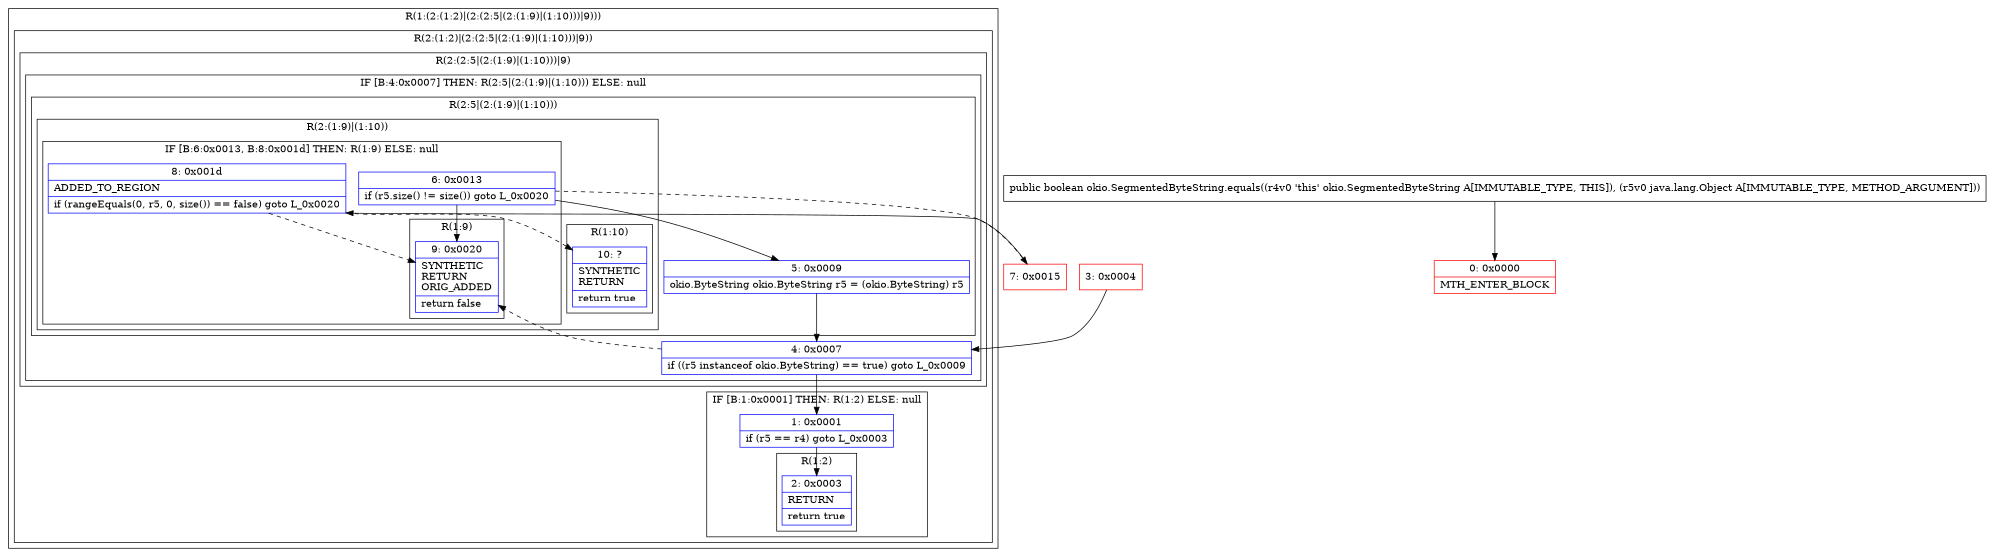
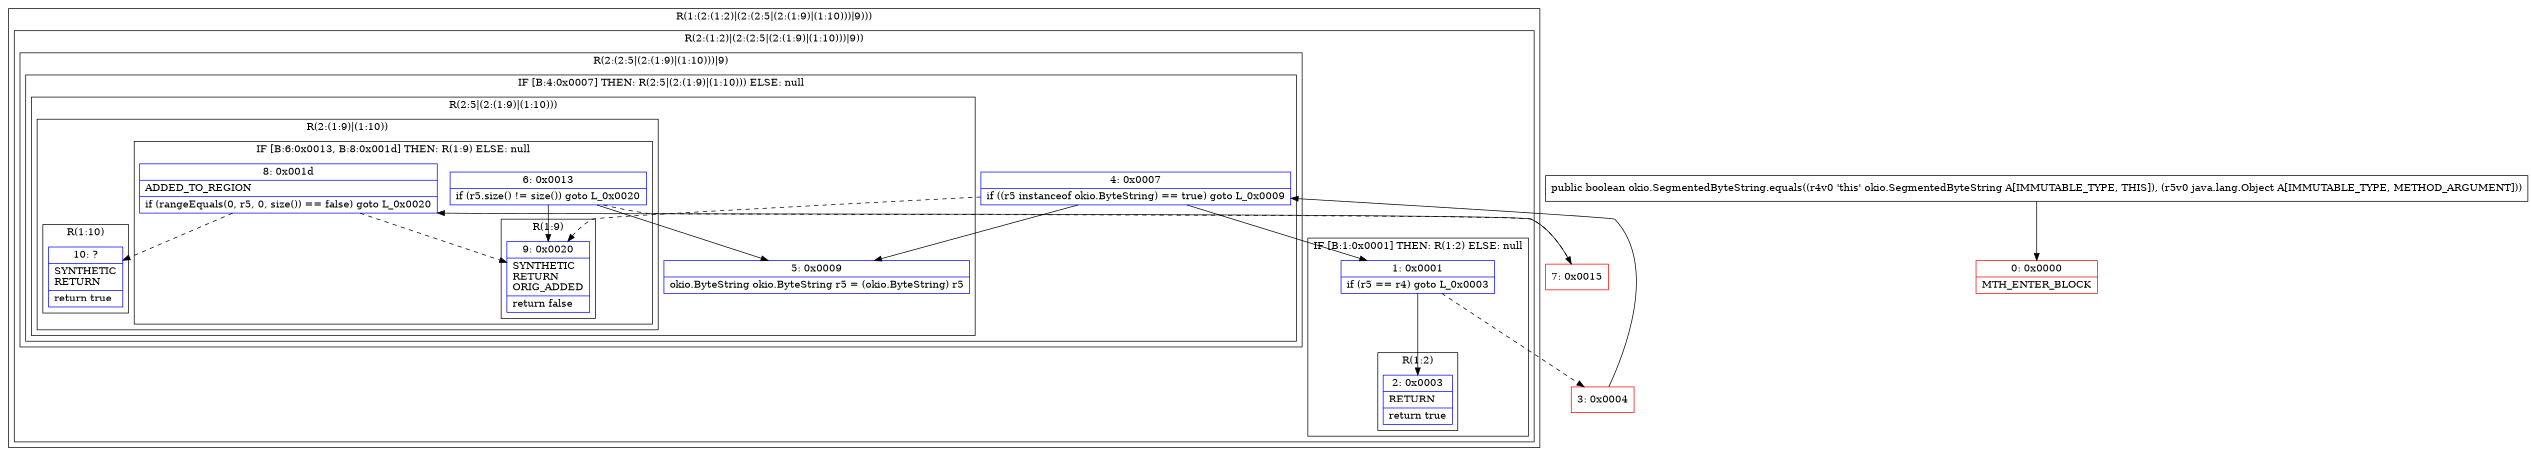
edge "5: 0x0009" -> "4: 0x0007": reversed
edge "1: 0x0001" -> "3: 0x0004": added
